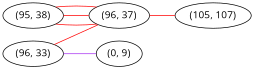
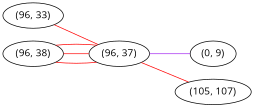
node "(95, 38)": label "(95, 38)" -> "(96, 38)"
edge "(96, 33)" -- "(0, 9)": now "(96, 37)" -- "(0, 9)"
